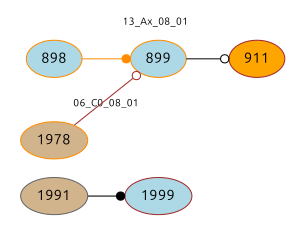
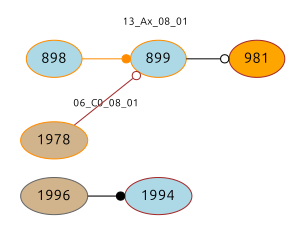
node "911": label "911" -> "981"
node "1991": label "1991" -> "1996"
node "1999": label "1999" -> "1994"
